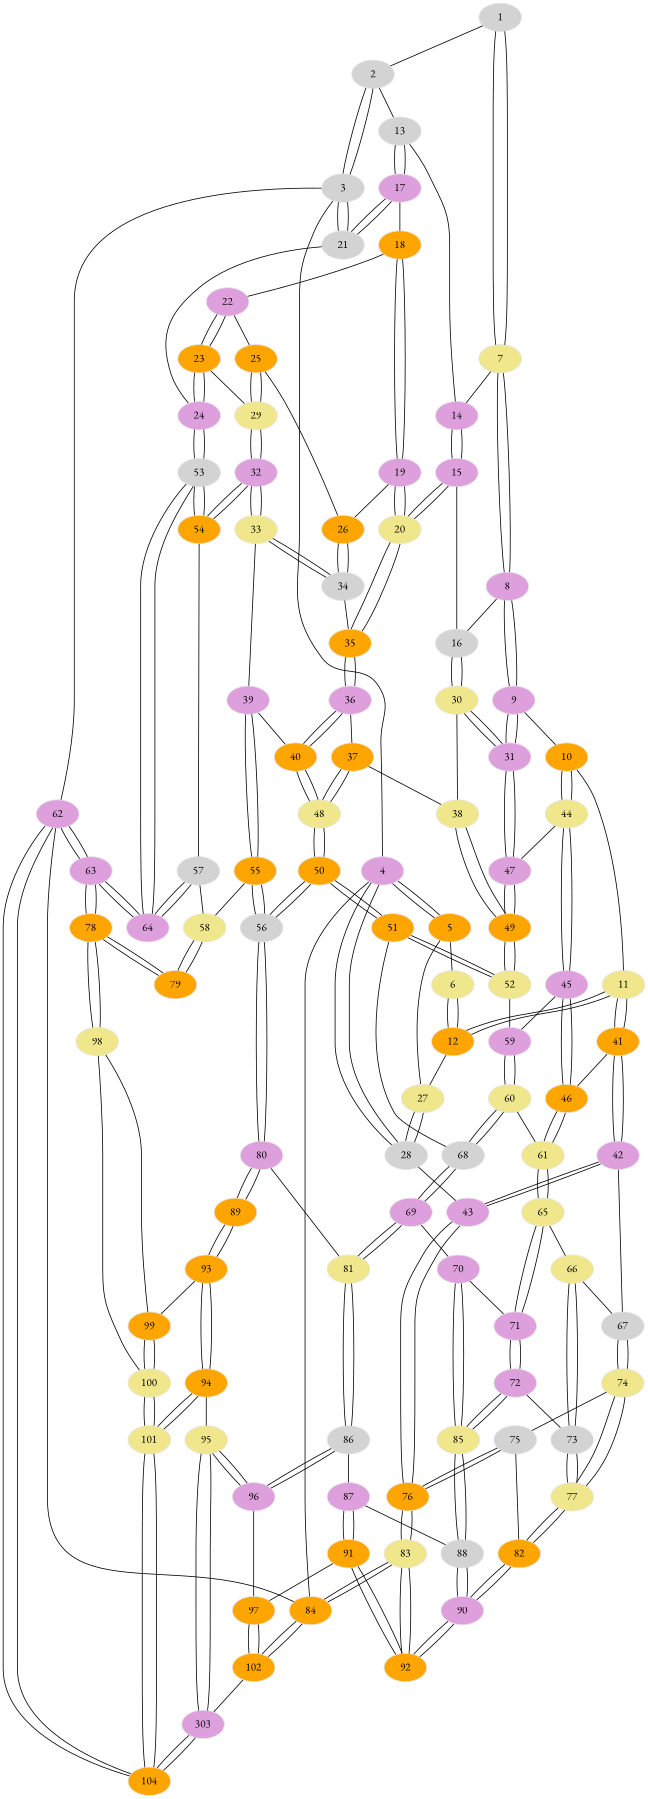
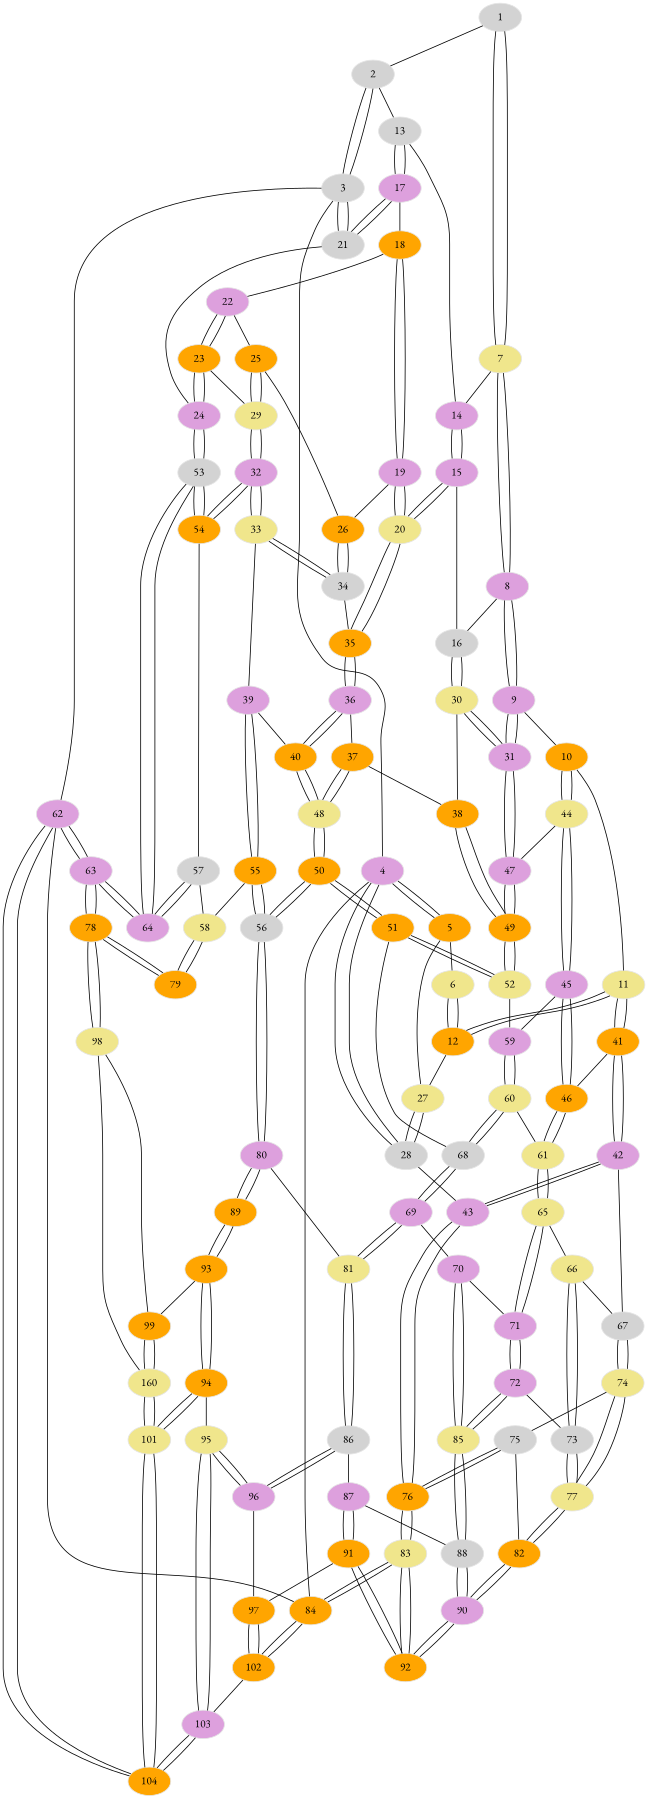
node "38": fillcolor khaki -> orange
node "100": label "100" -> "160"
node "303": label "303" -> "103"
